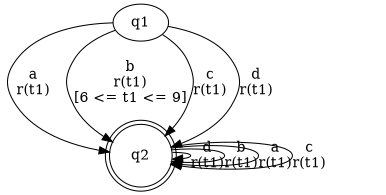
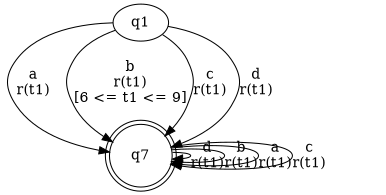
node "q2": label "q2" -> "q7"
